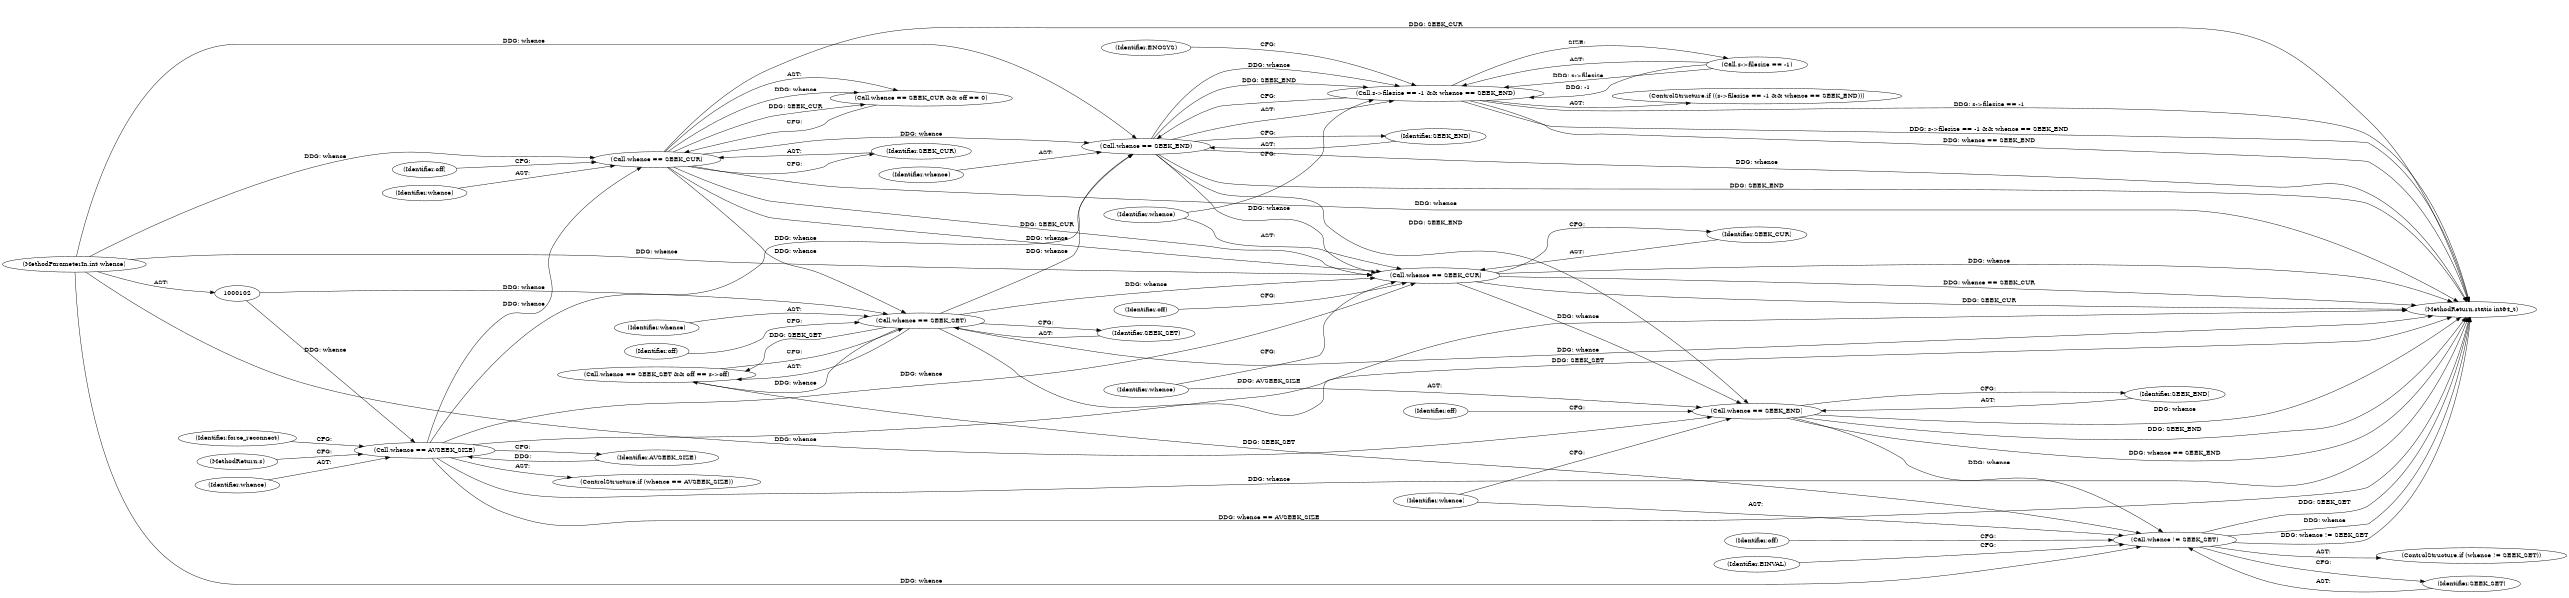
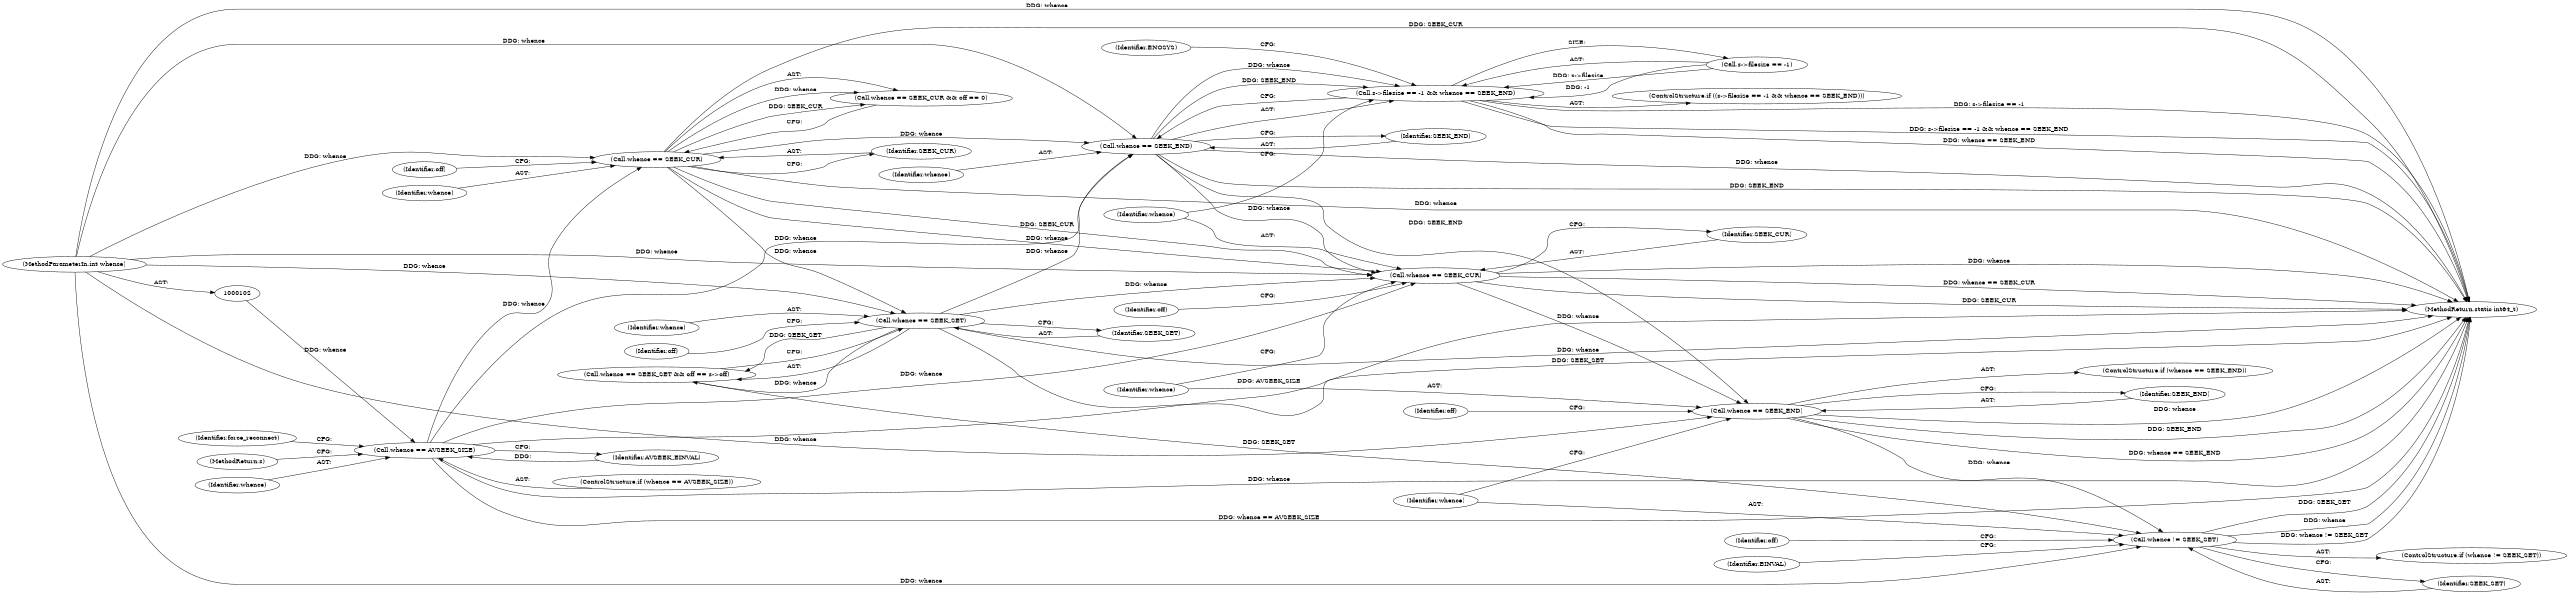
edge "(MethodParameterIn,int whence)" -> "(MethodReturn,static int64_t)": added, label "DDG: whence"
edge "1000102" -> "(Call,whence == SEEK_SET)": now "(MethodParameterIn,int whence)" -> "(Call,whence == SEEK_SET)"
node "(ControlStructure,if (whence == SEEK_END))": added
node "(Identifier,AVSEEK_SIZE)": label "(Identifier,AVSEEK_SIZE)" -> "(Identifier,AVSEEK_EINVAL)"
edge "(Call,whence == AVSEEK_SIZE)" -> "(ControlStructure,if (whence == AVSEEK_SIZE))": reversed
